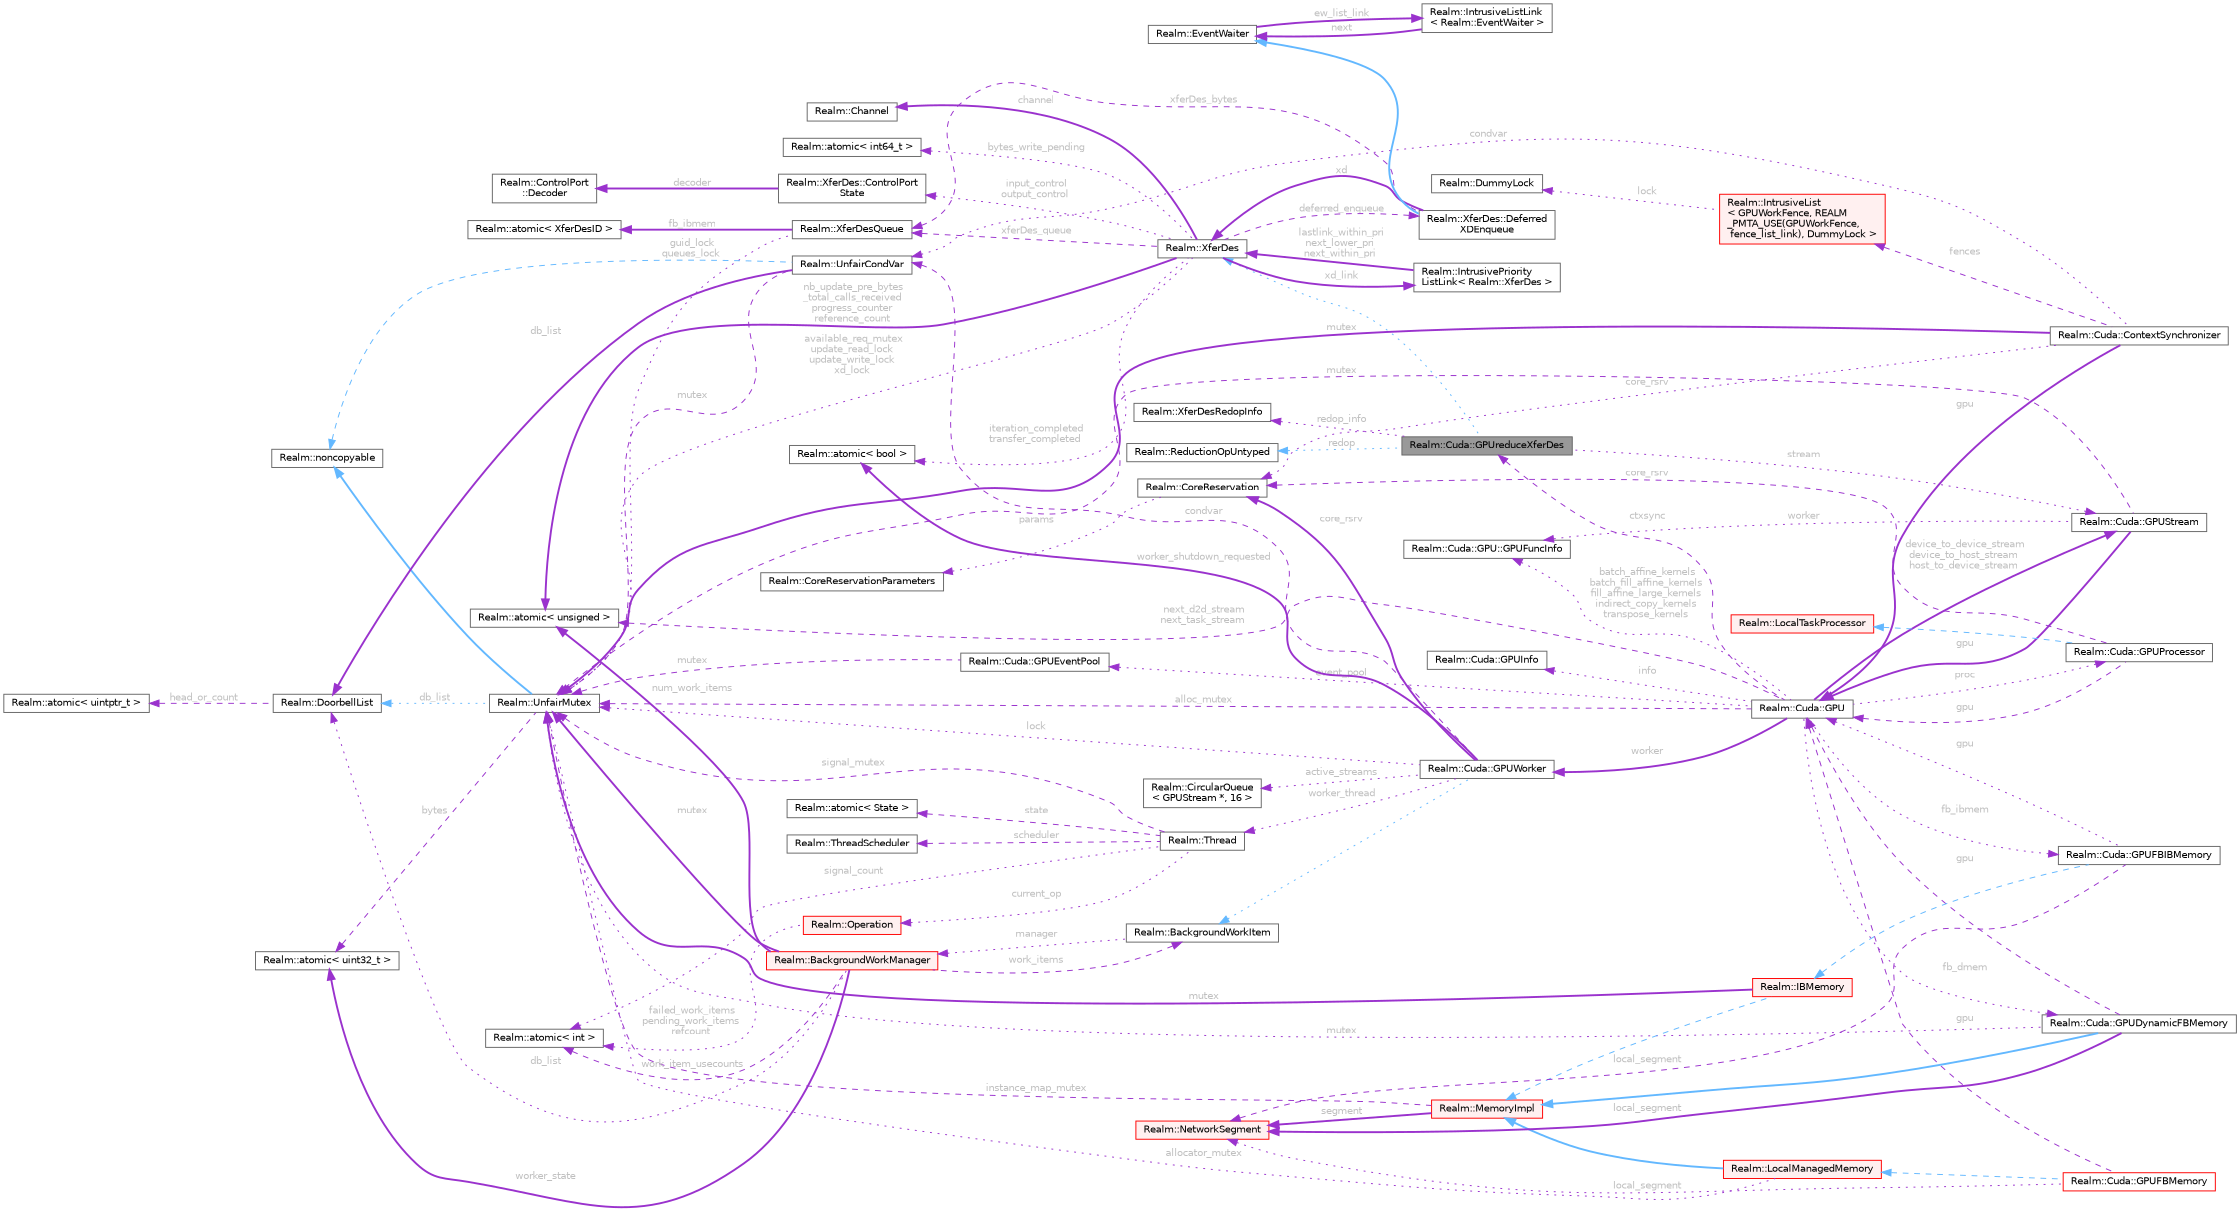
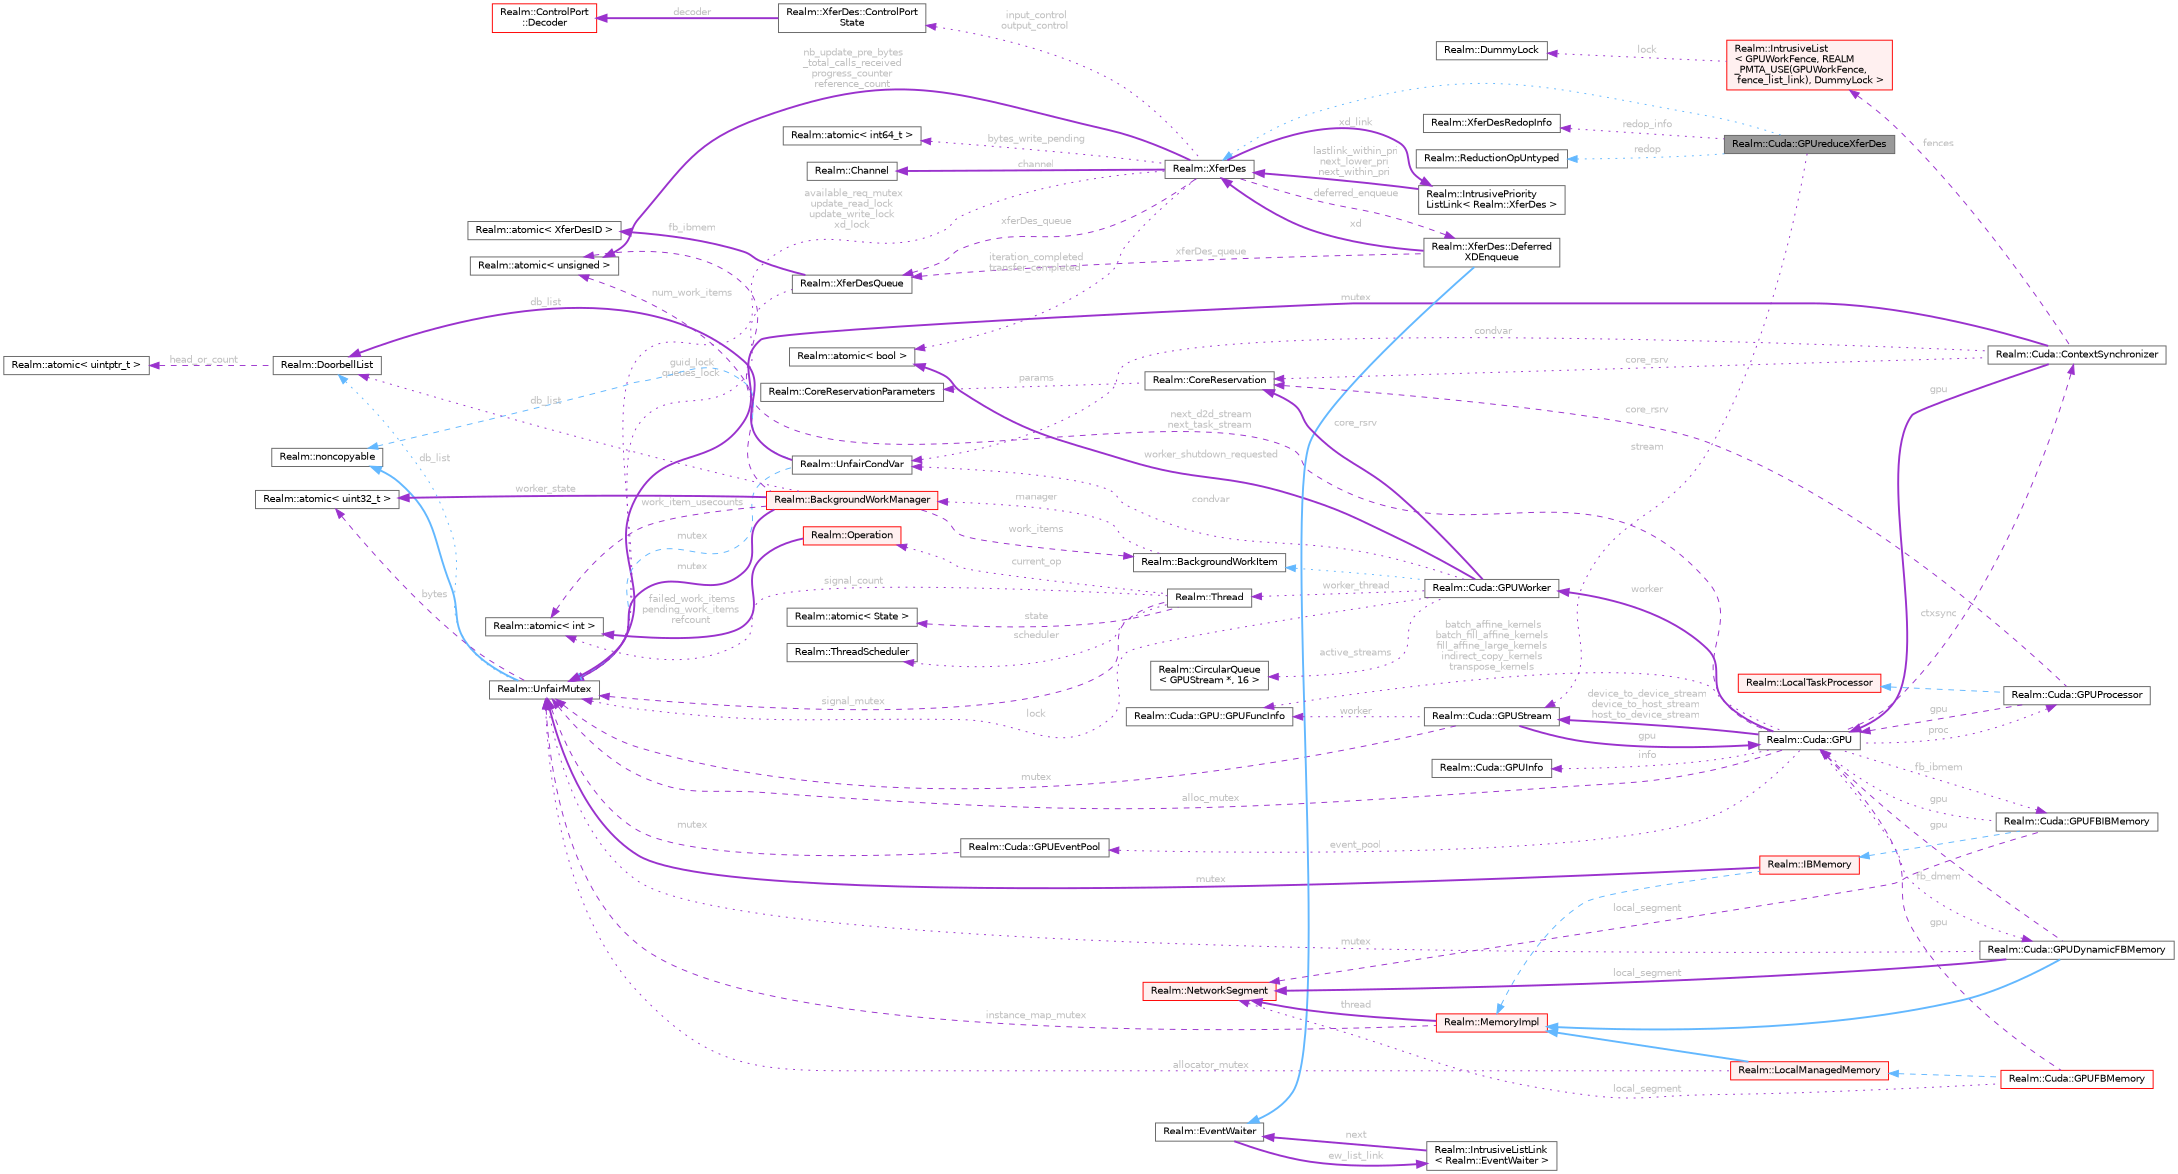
edge "Realm::XferDes::Deferred XDEnqueue" -> "Realm::XferDesQueue": label " xferDes_bytes" -> " xferDes_queue"
node "Realm::ControlPort ::Decoder": color gray40 -> red
edge "Realm::UnfairCondVar" -> "Realm::UnfairMutex": color darkorchid3 -> steelblue1
edge "Realm::Cuda::GPUWorker" -> "Realm::UnfairCondVar": style dashed -> dotted
edge "Realm::Cuda::GPU" -> "Realm::Cuda::GPUreduceXferDes": now "Realm::Cuda::GPU" -> "Realm::Cuda::ContextSynchronizer"
edge "Realm::BackgroundWorkManager" -> "Realm::atomic< unsigned >": style bold -> dashed
edge "Realm::Thread" -> "Realm::ThreadScheduler": style dashed -> dotted
edge "Realm::Operation" -> "Realm::atomic< int >": style dotted -> bold
edge "Realm::MemoryImpl" -> "Realm::NetworkSegment": label " segment" -> " thread"
